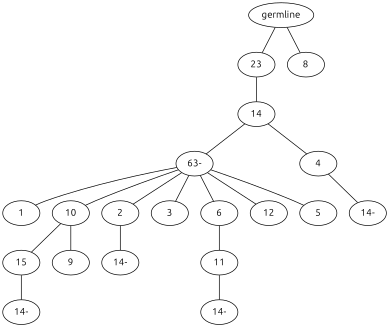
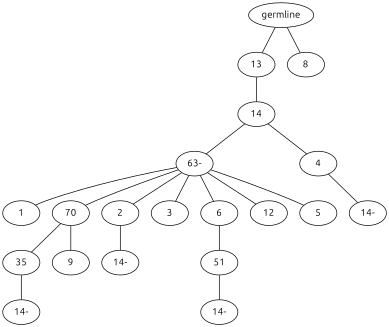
node "23": label "23" -> "13"
node "10": label "10" -> "70"
node "15": label "15" -> "35"
node "11": label "11" -> "51"
